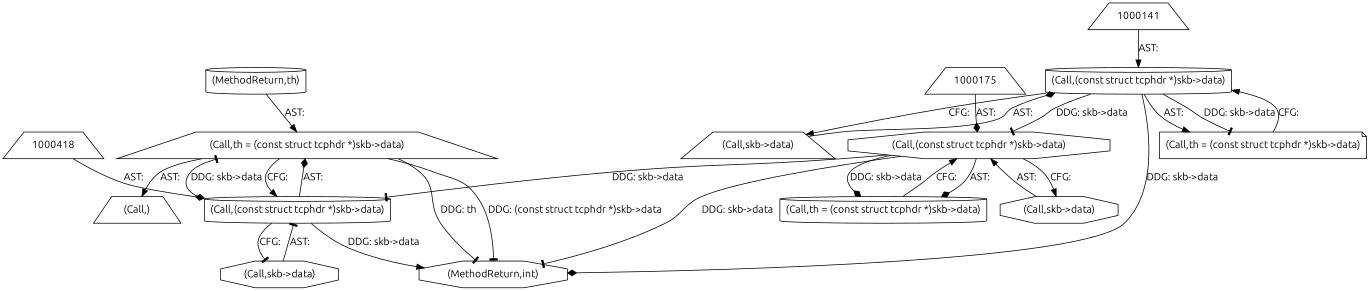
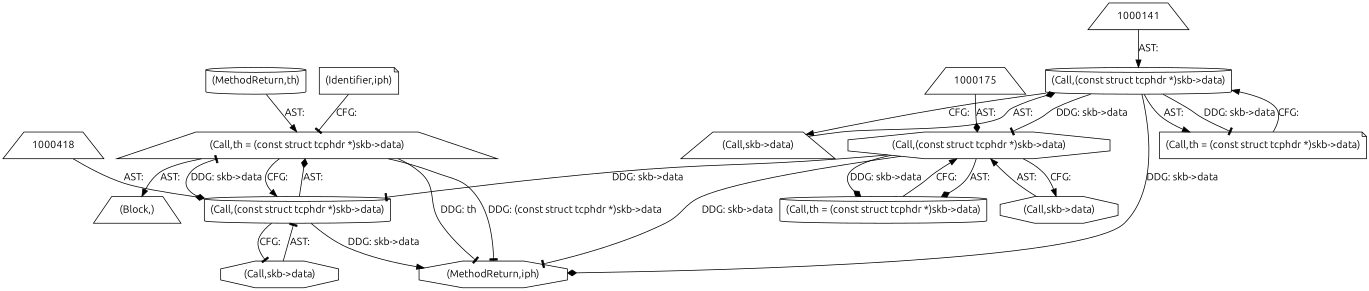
node "(Identifier,iph)": added
node "(Call,)": label "(Call,)" -> "(Block,)"
node "(MethodReturn,int)": label "(MethodReturn,int)" -> "(MethodReturn,iph)"
